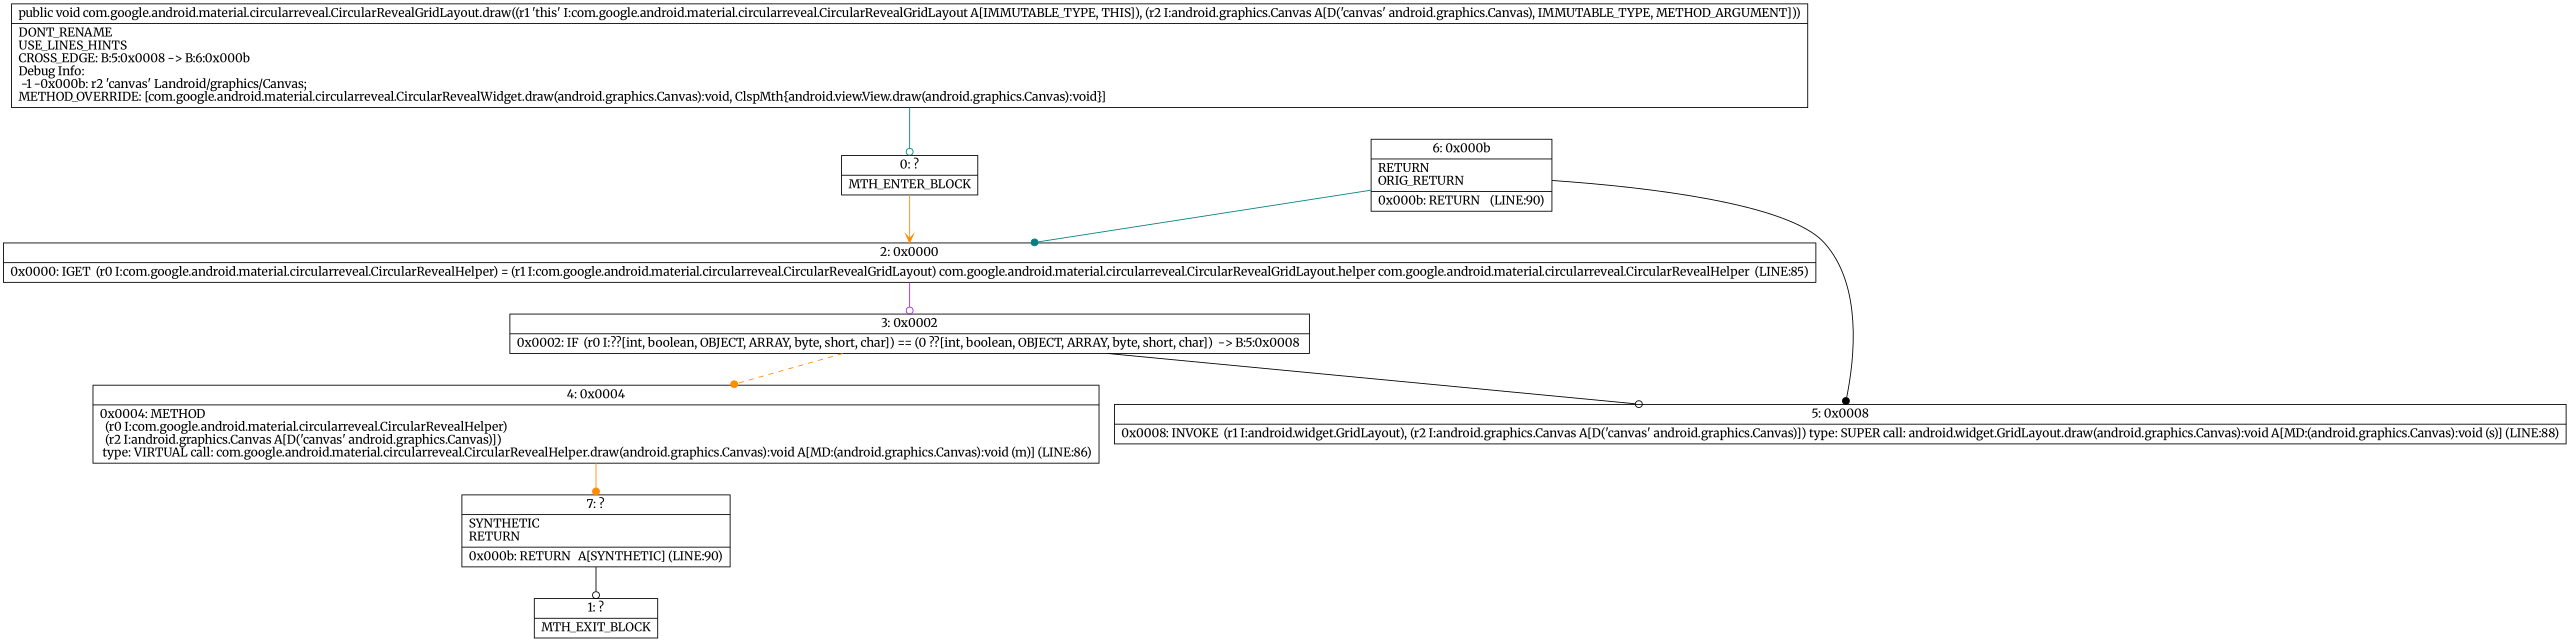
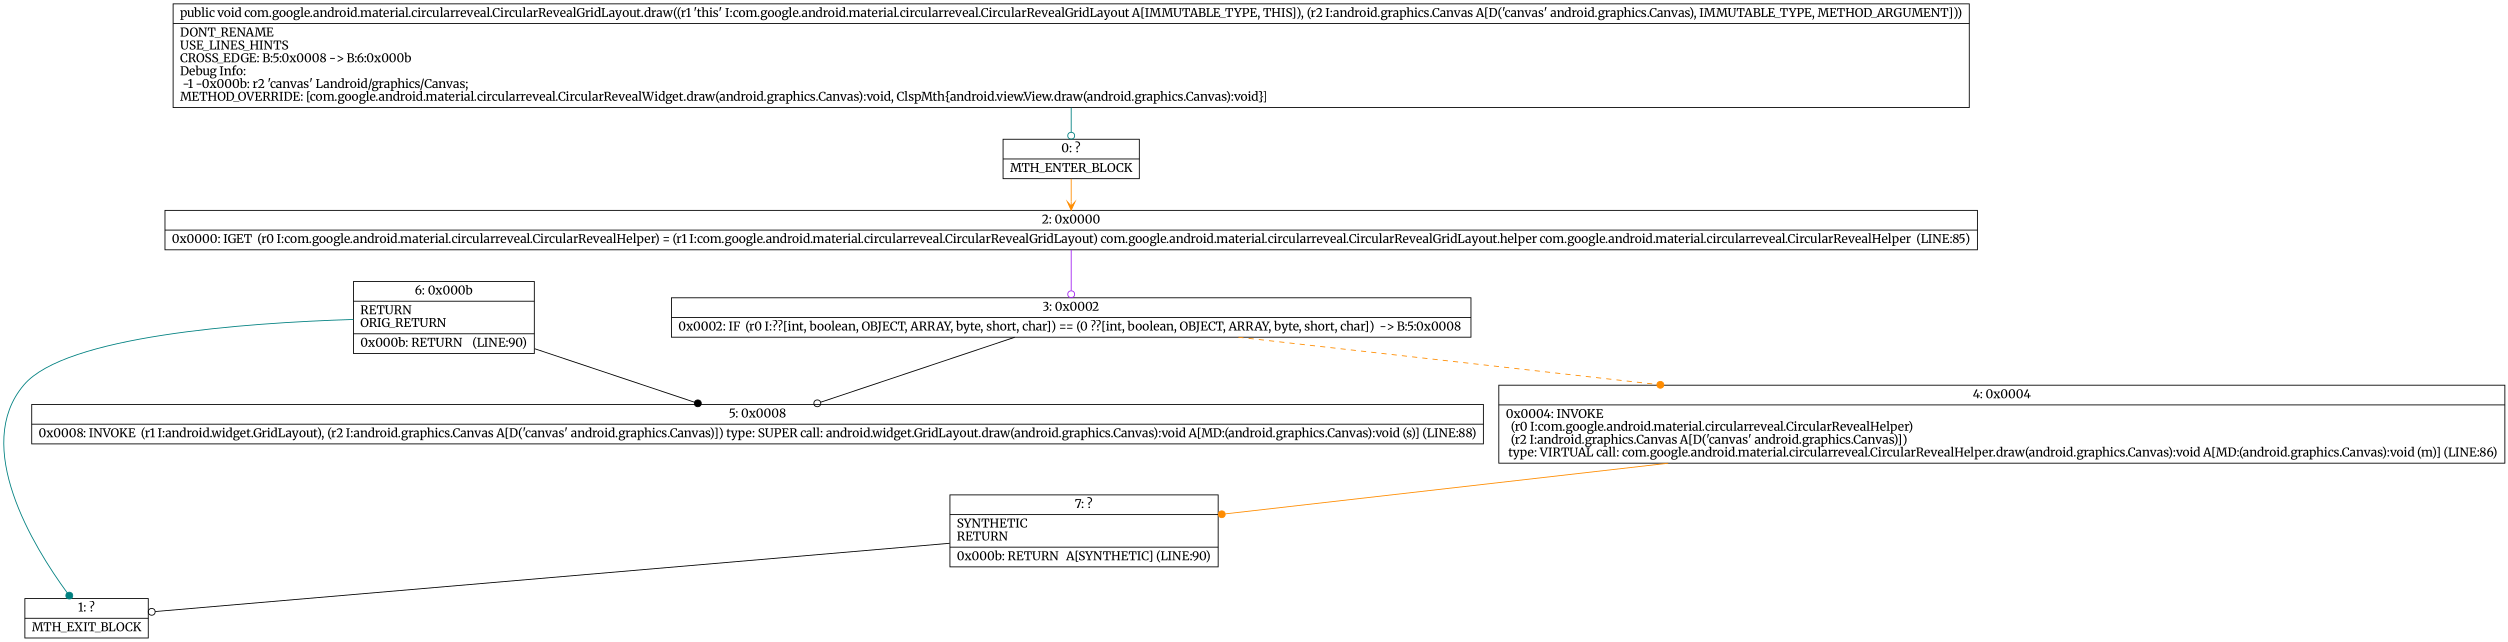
edge "6: 0x000b" -> "2: 0x0000": now "6: 0x000b" -> "1: ?"
node "4: 0x0004": text "0x0004: METHOD" -> "0x0004: INVOKE"
